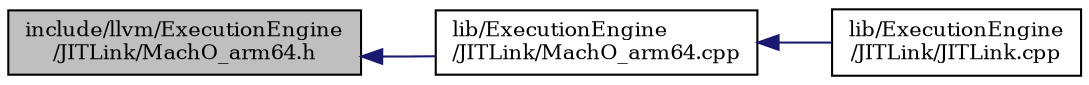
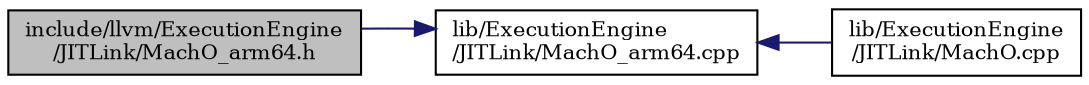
node "lib/ExecutionEngine /JITLink/JITLink.cpp": label "lib/ExecutionEngine /JITLink/JITLink.cpp" -> "lib/ExecutionEngine /JITLink/MachO.cpp"
edge "lib/ExecutionEngine /JITLink/MachO_arm64.cpp" -> "include/llvm/ExecutionEngine /JITLink/MachO_arm64.h": reversed
